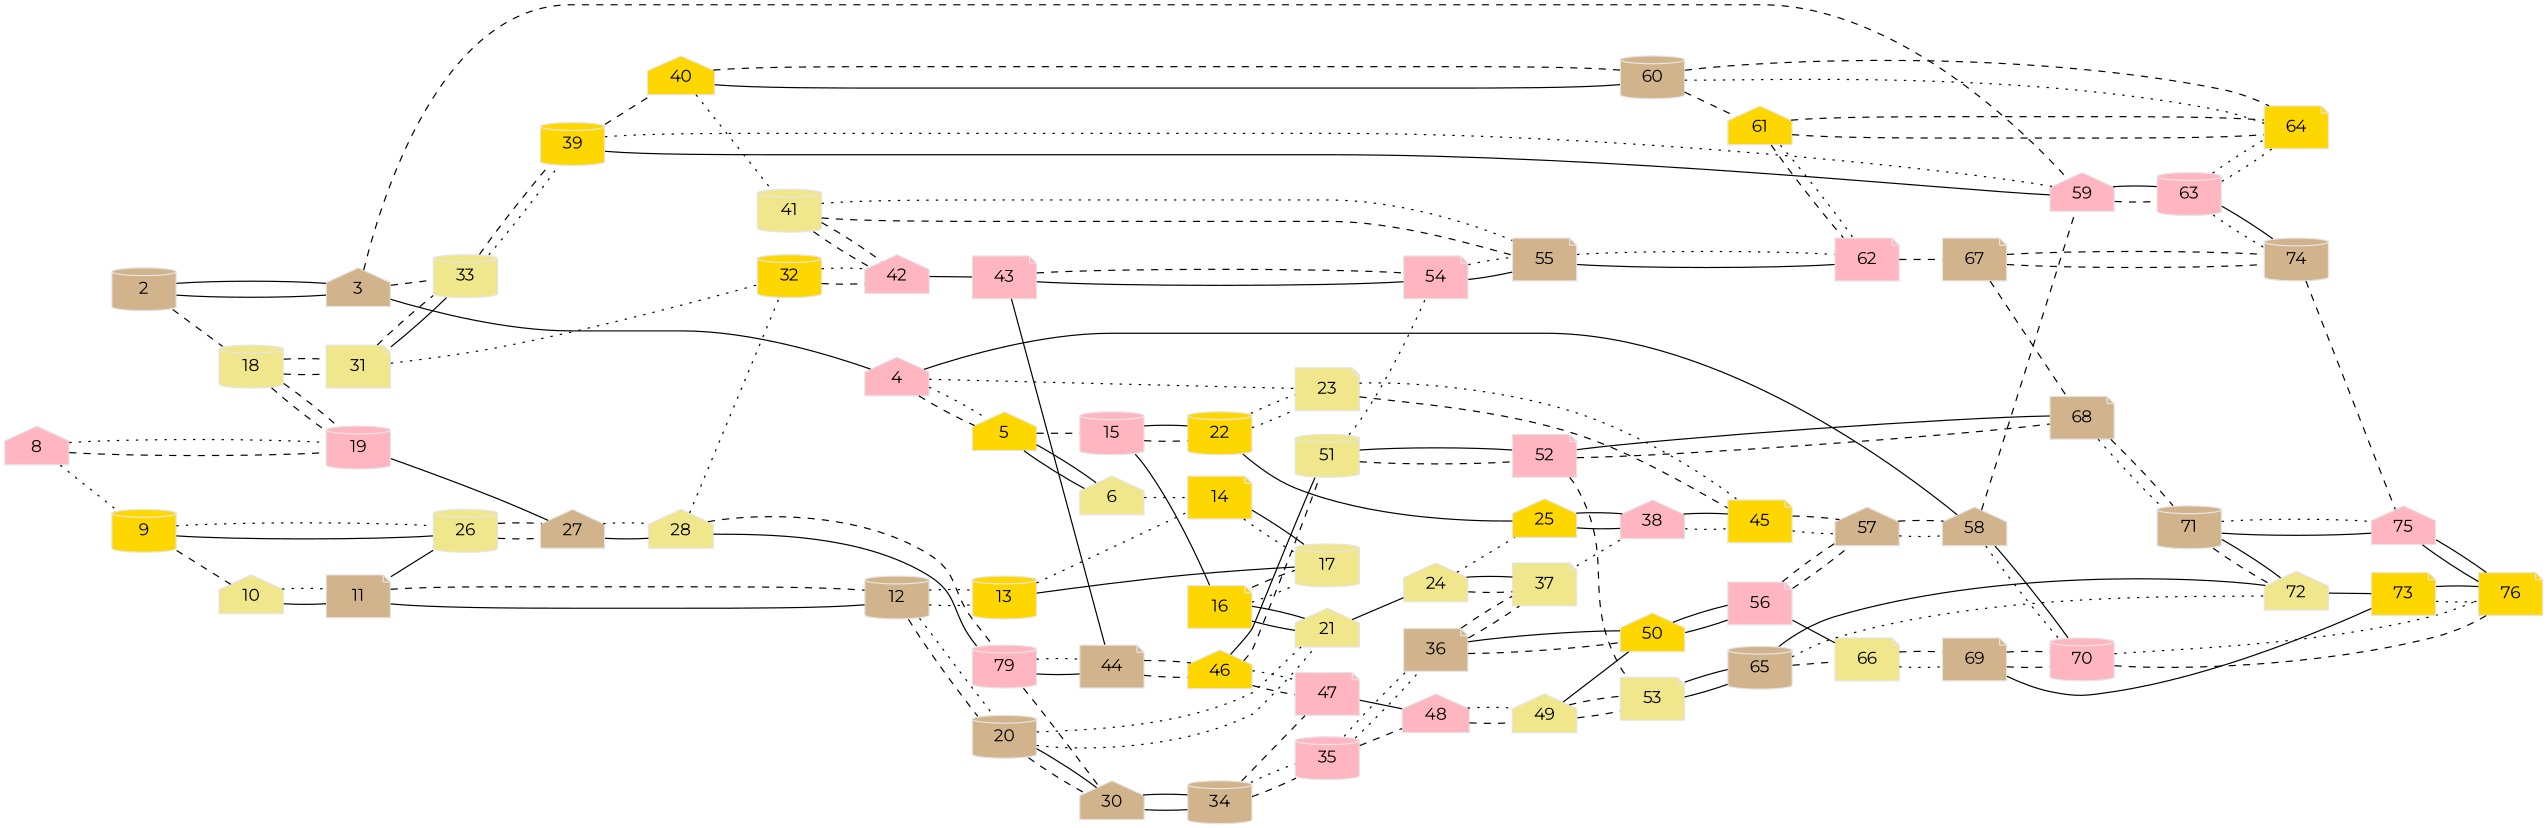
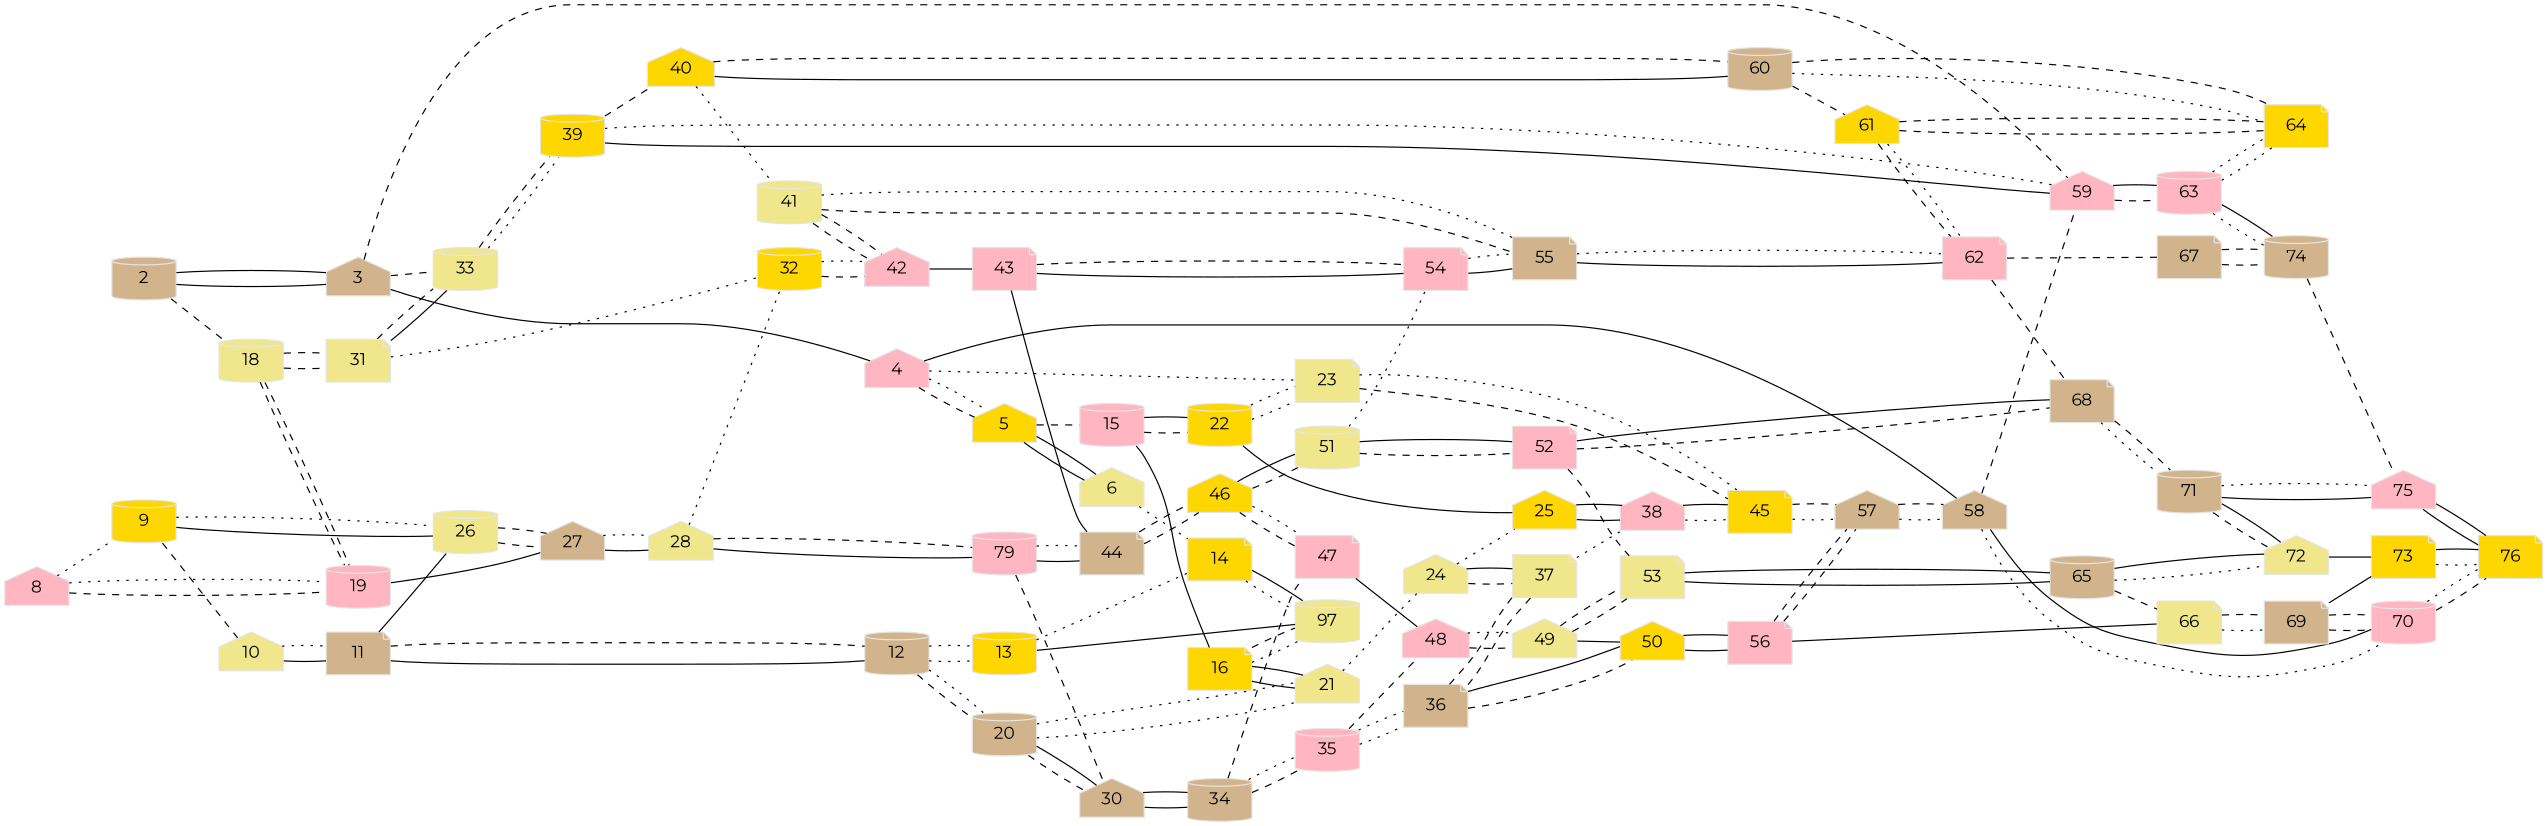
edge "67" -- "68": now "62" -- "68"
node "17": label "17" -> "97"
edge "24" -- "21": style solid -> dotted
